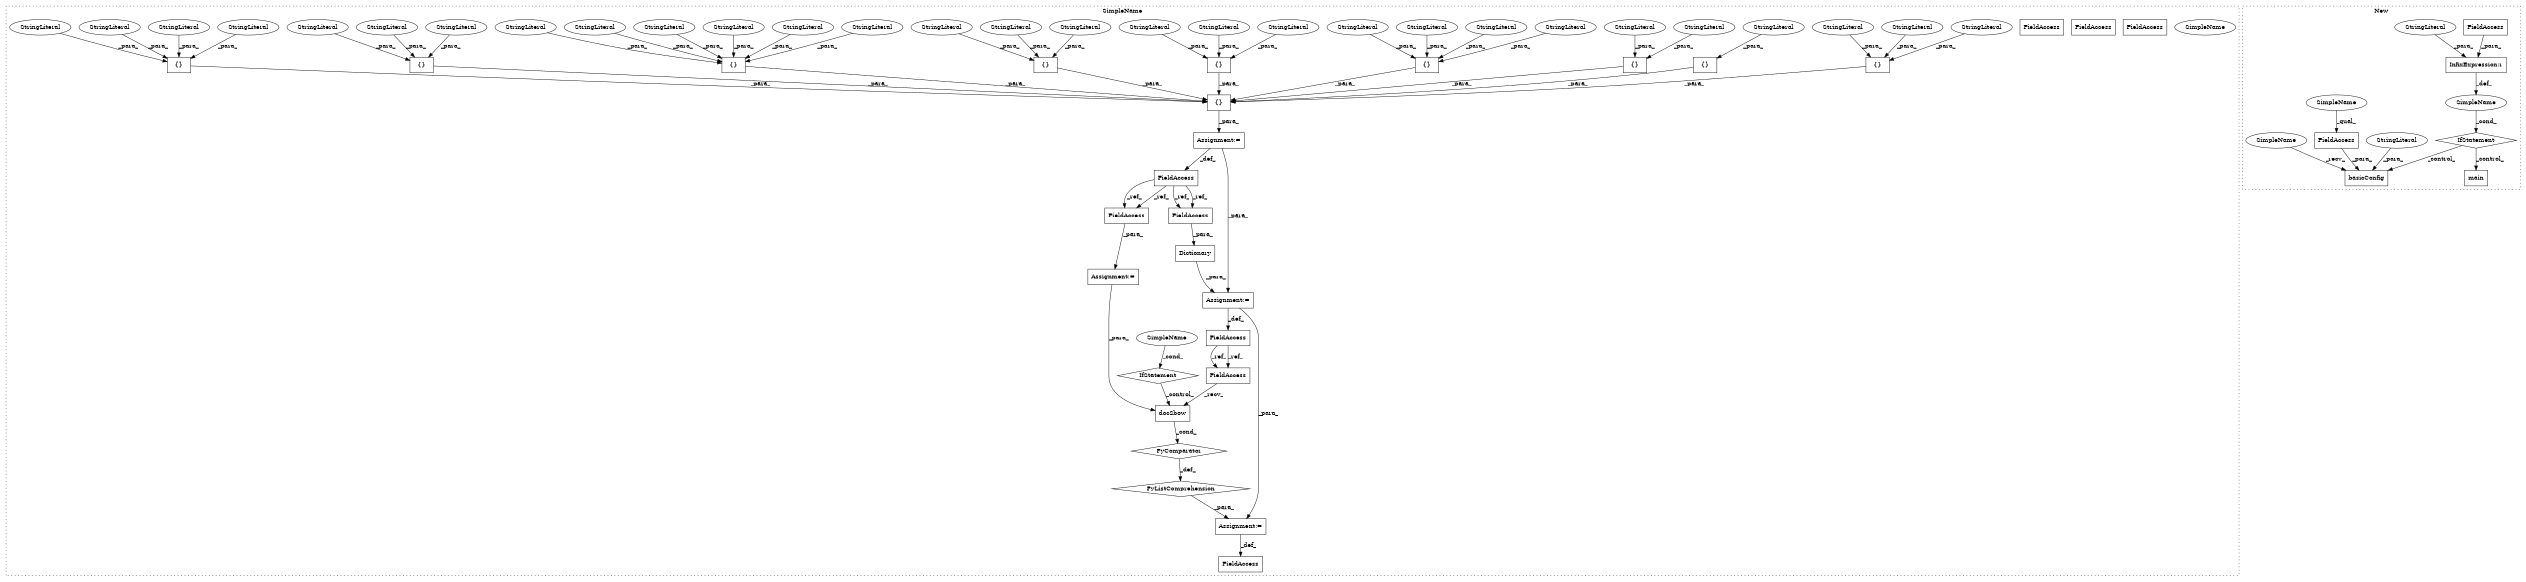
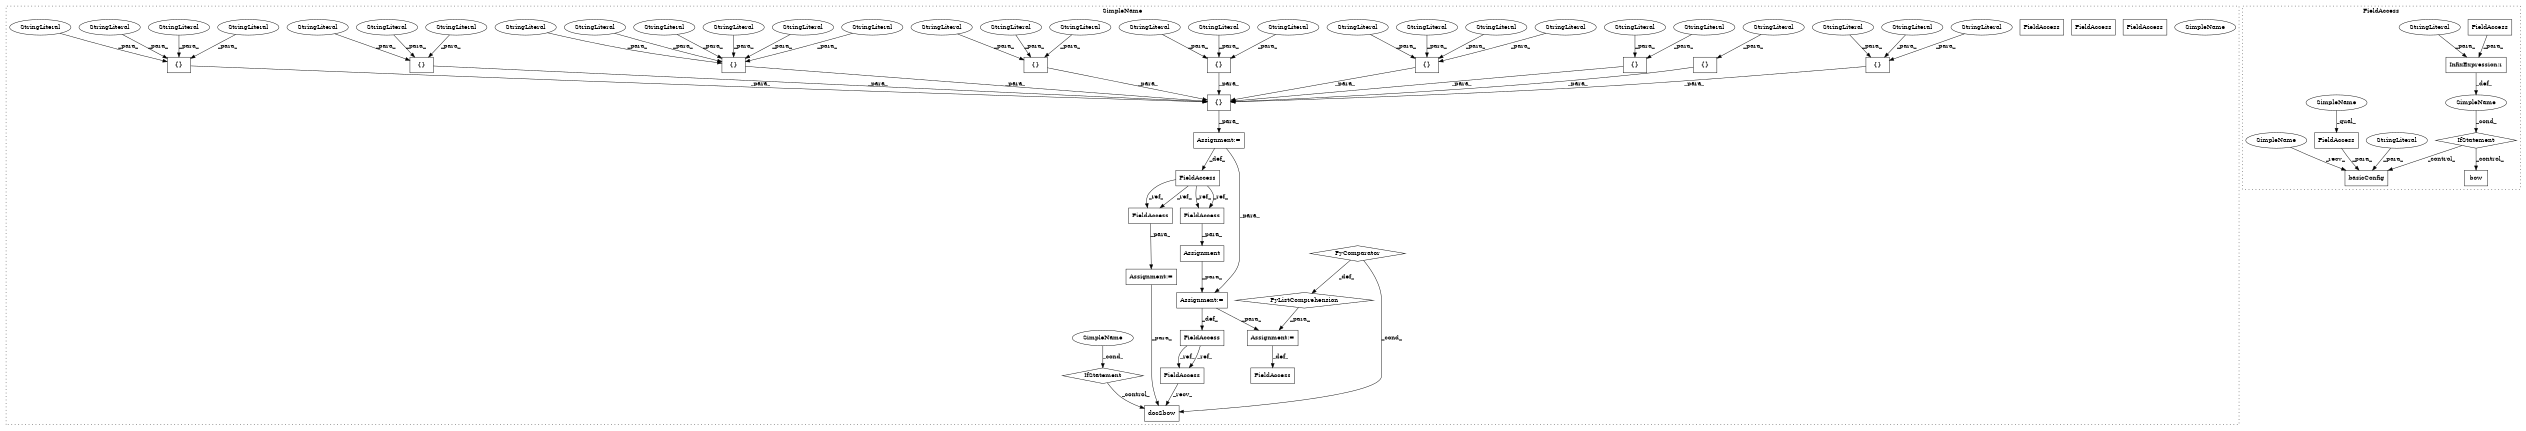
cluster "New": label "New" -> "FieldAccess"
node "main": label "main" -> "bow"
node "Dictionary": label "Dictionary" -> "Assignment"
edge "doc2bow" -> "PyComparator": reversed
